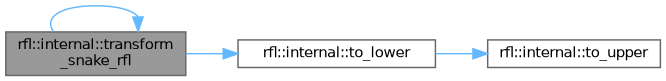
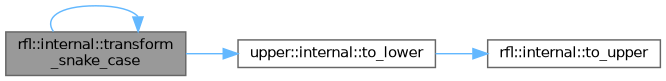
node "rfl::internal::transform _snake_rfl": label "rfl::internal::transform _snake_rfl" -> "rfl::internal::transform _snake_case"
node "rfl::internal::to_lower": label "rfl::internal::to_lower" -> "upper::internal::to_lower"
